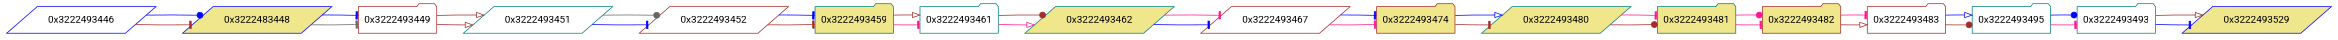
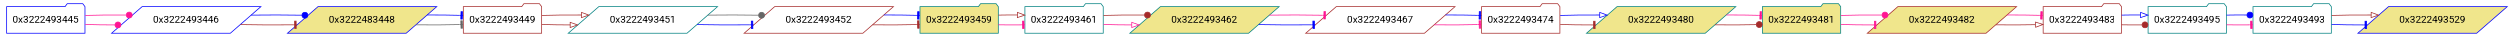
node "0x3222493445": added
node "0x3222493474": fillcolor khaki -> white
node "0x3222493482": shape folder -> parallelogram
